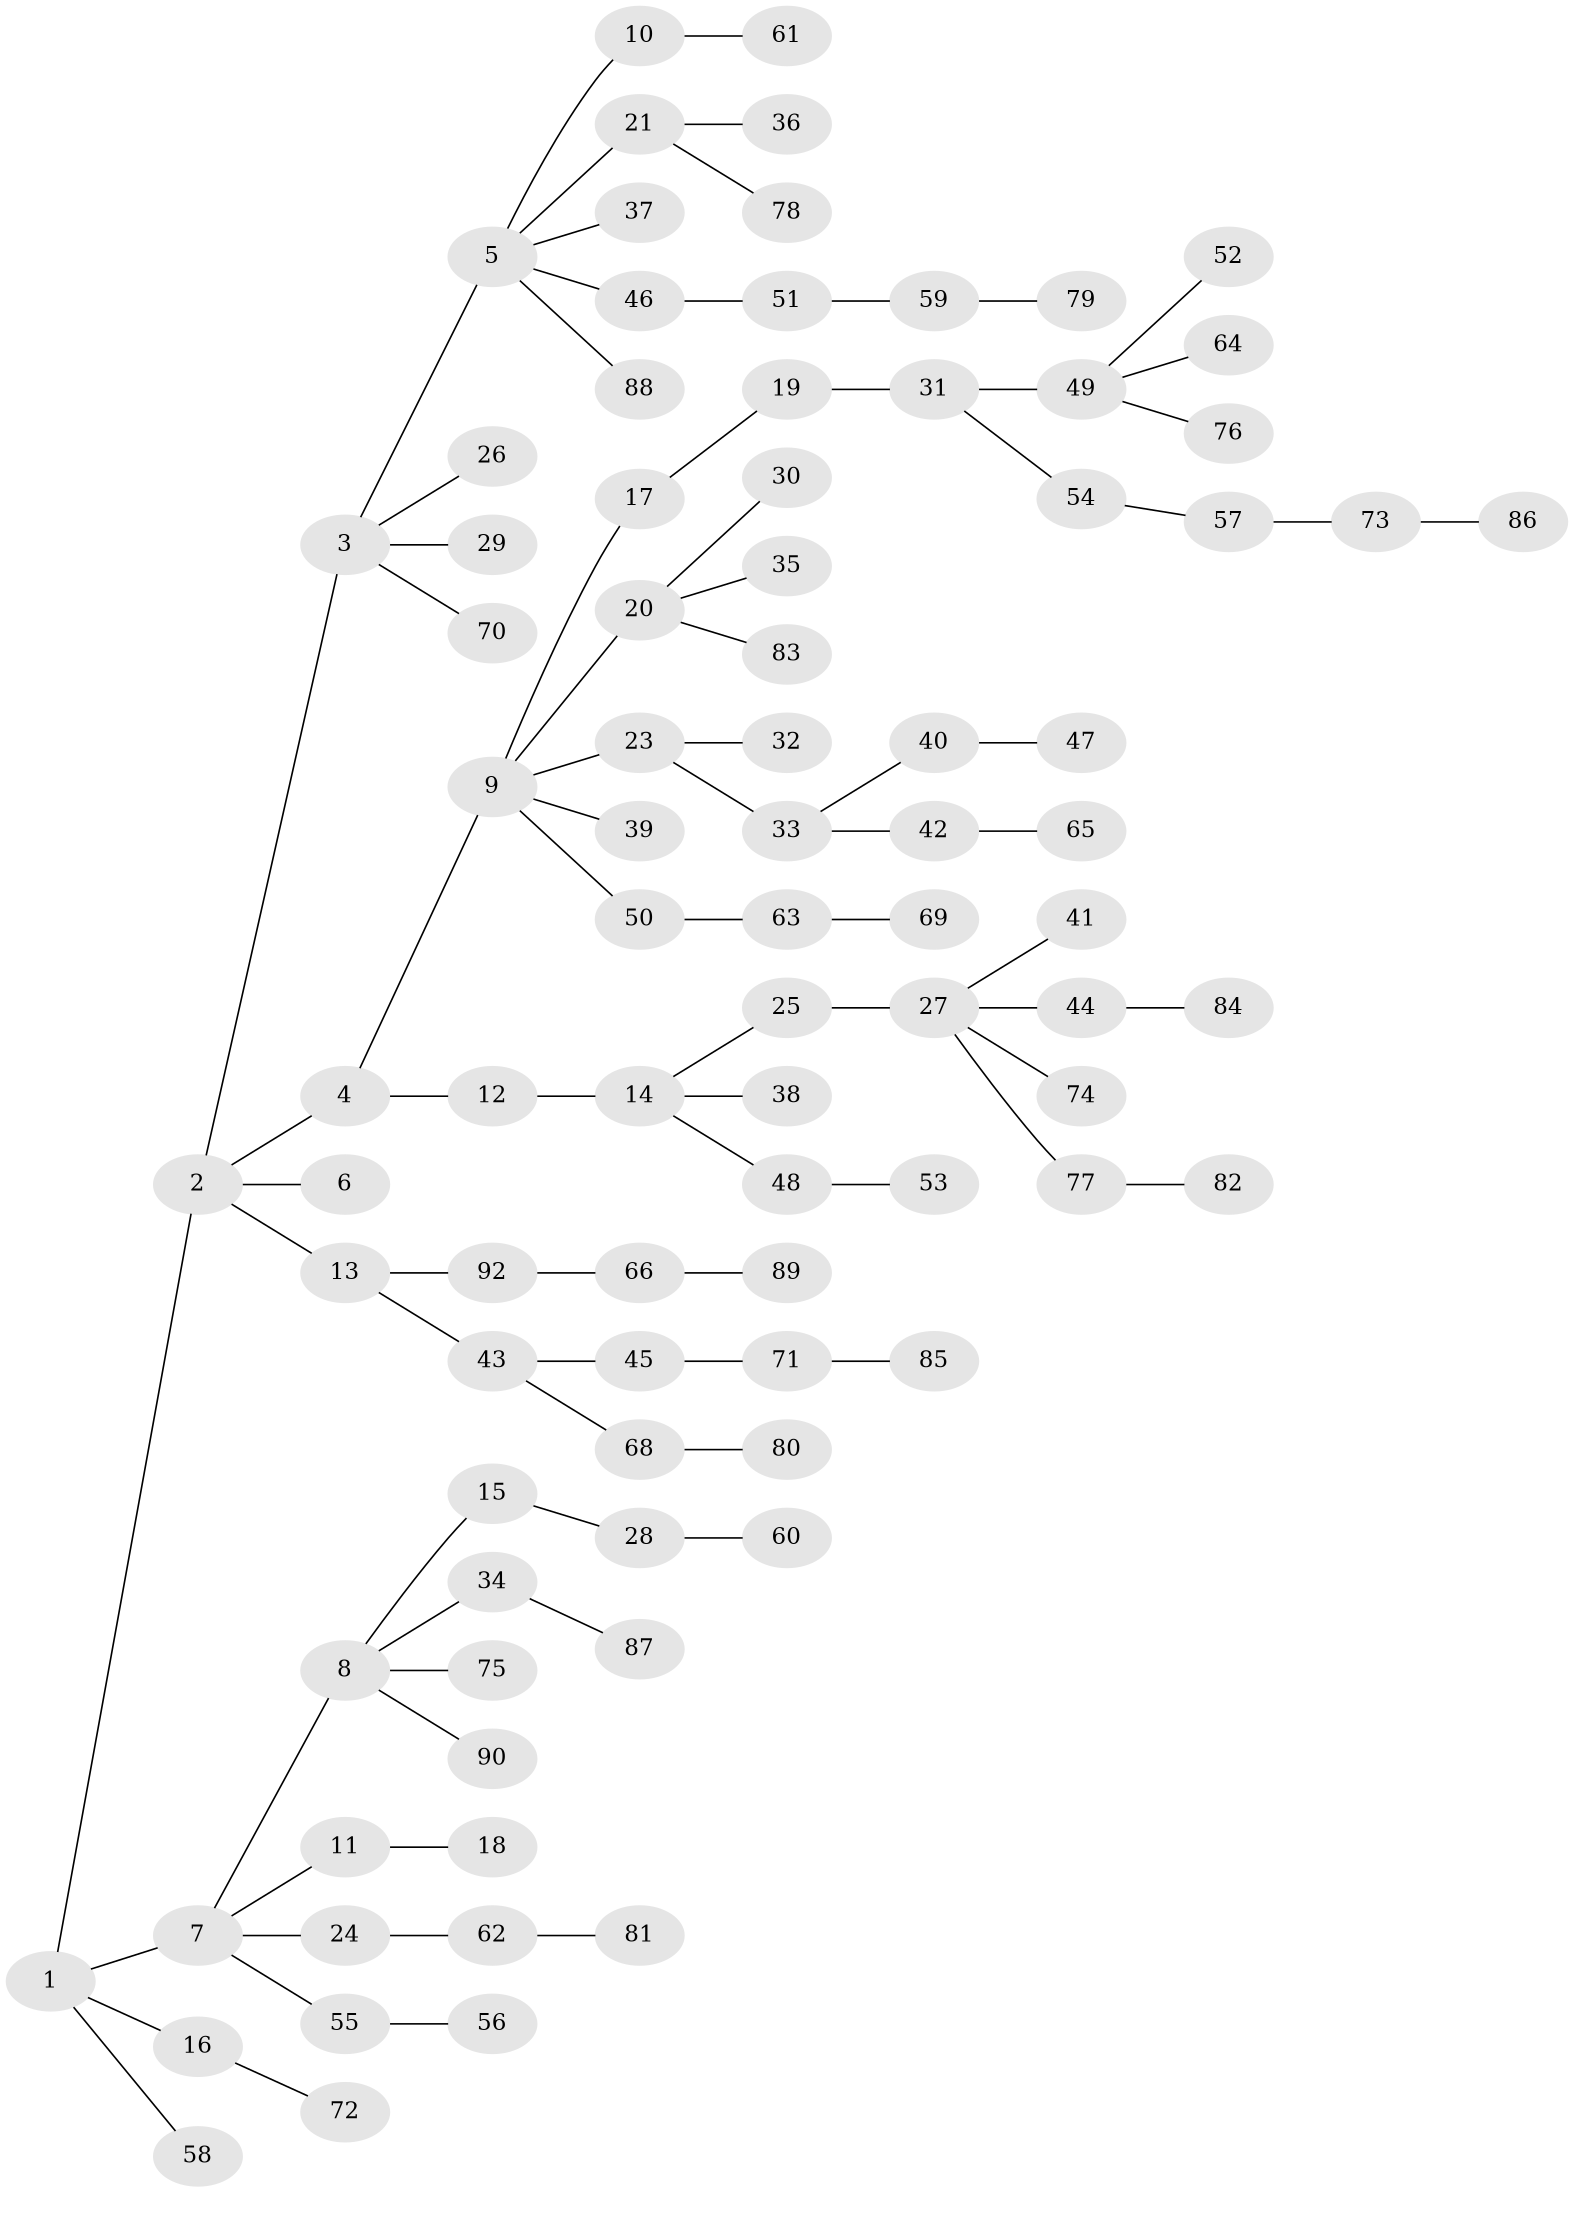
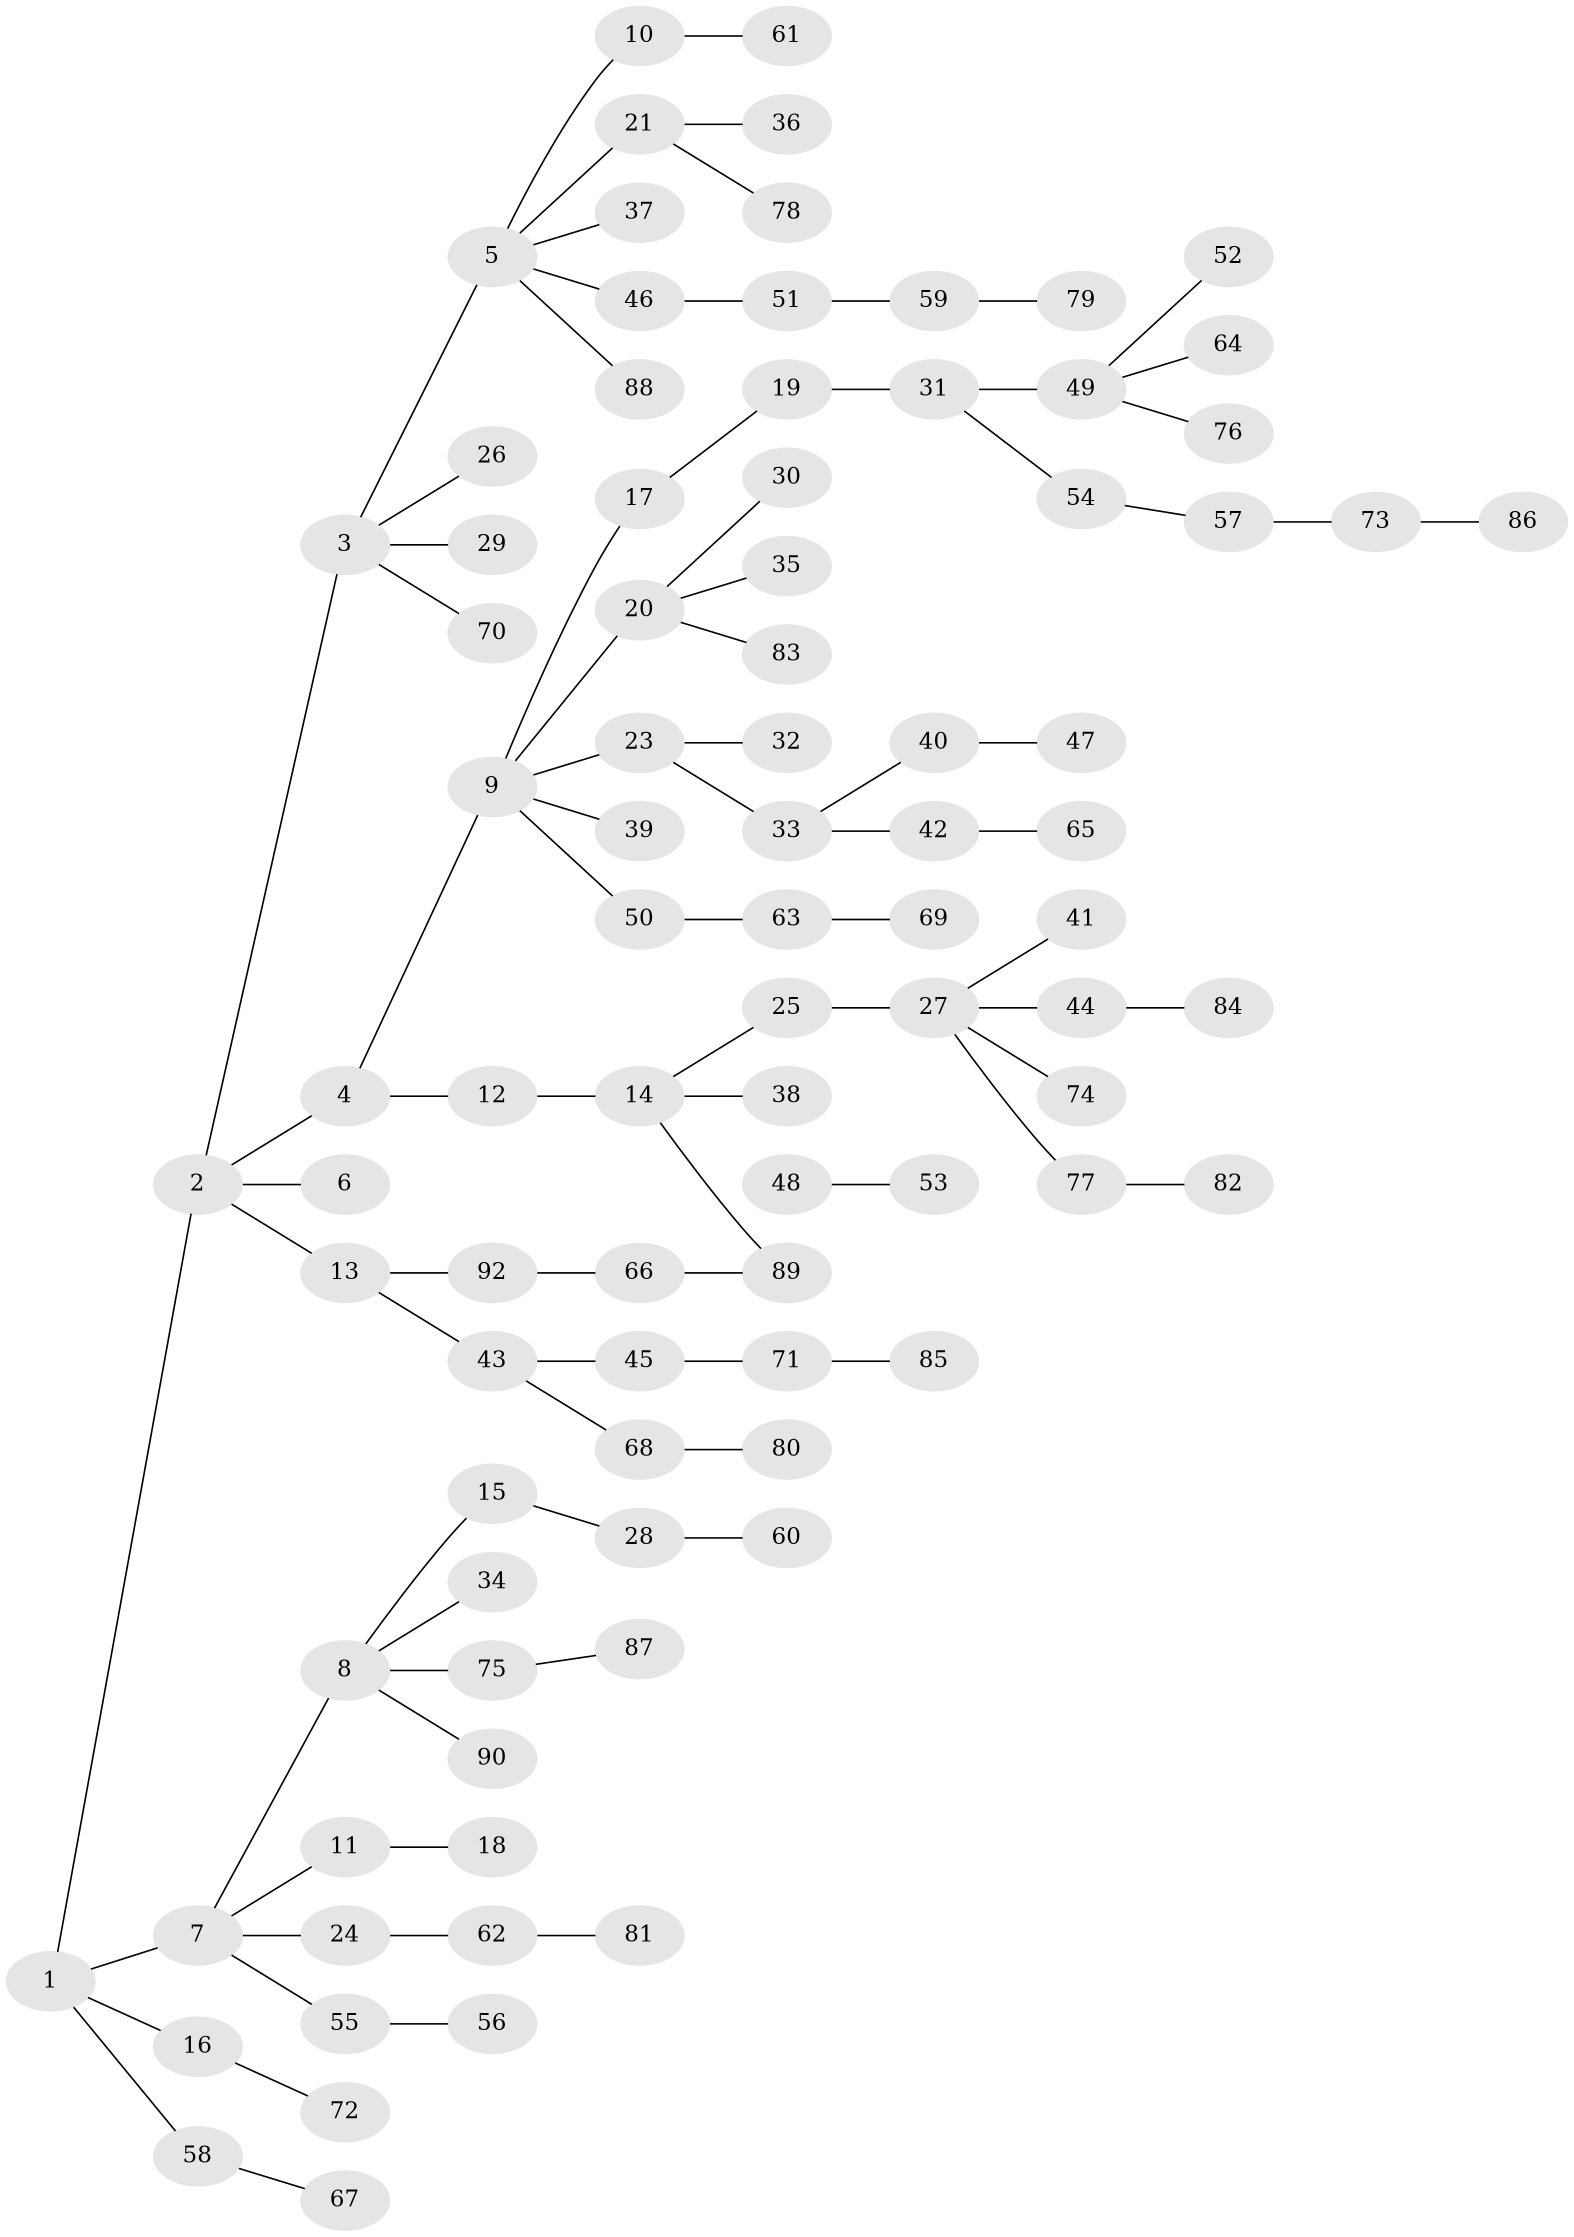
edge "14" -- "48": now "14" -- "89"
edge "34" -- "87": now "75" -- "87"
node "67": added
